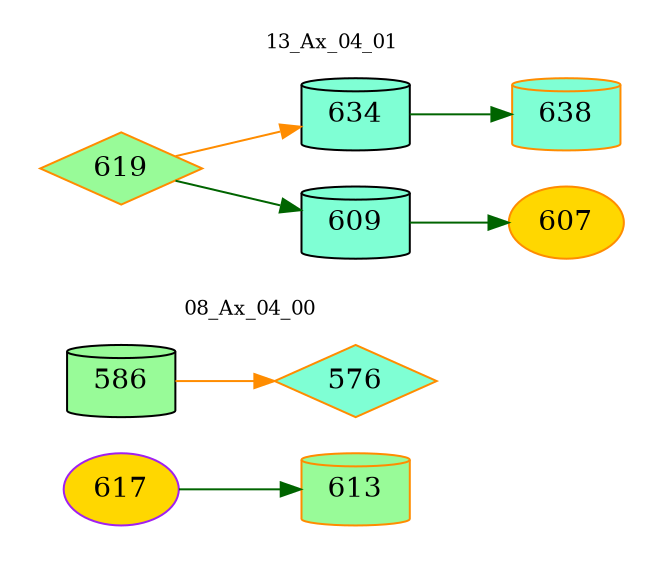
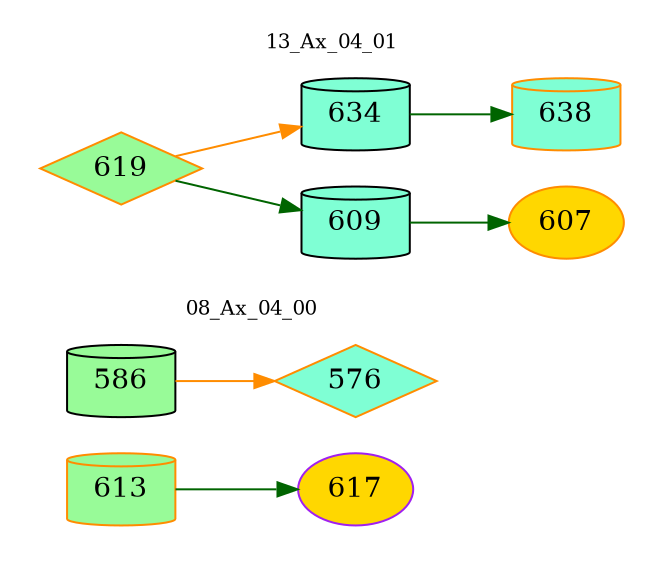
edge "617" -> "613": reversed
